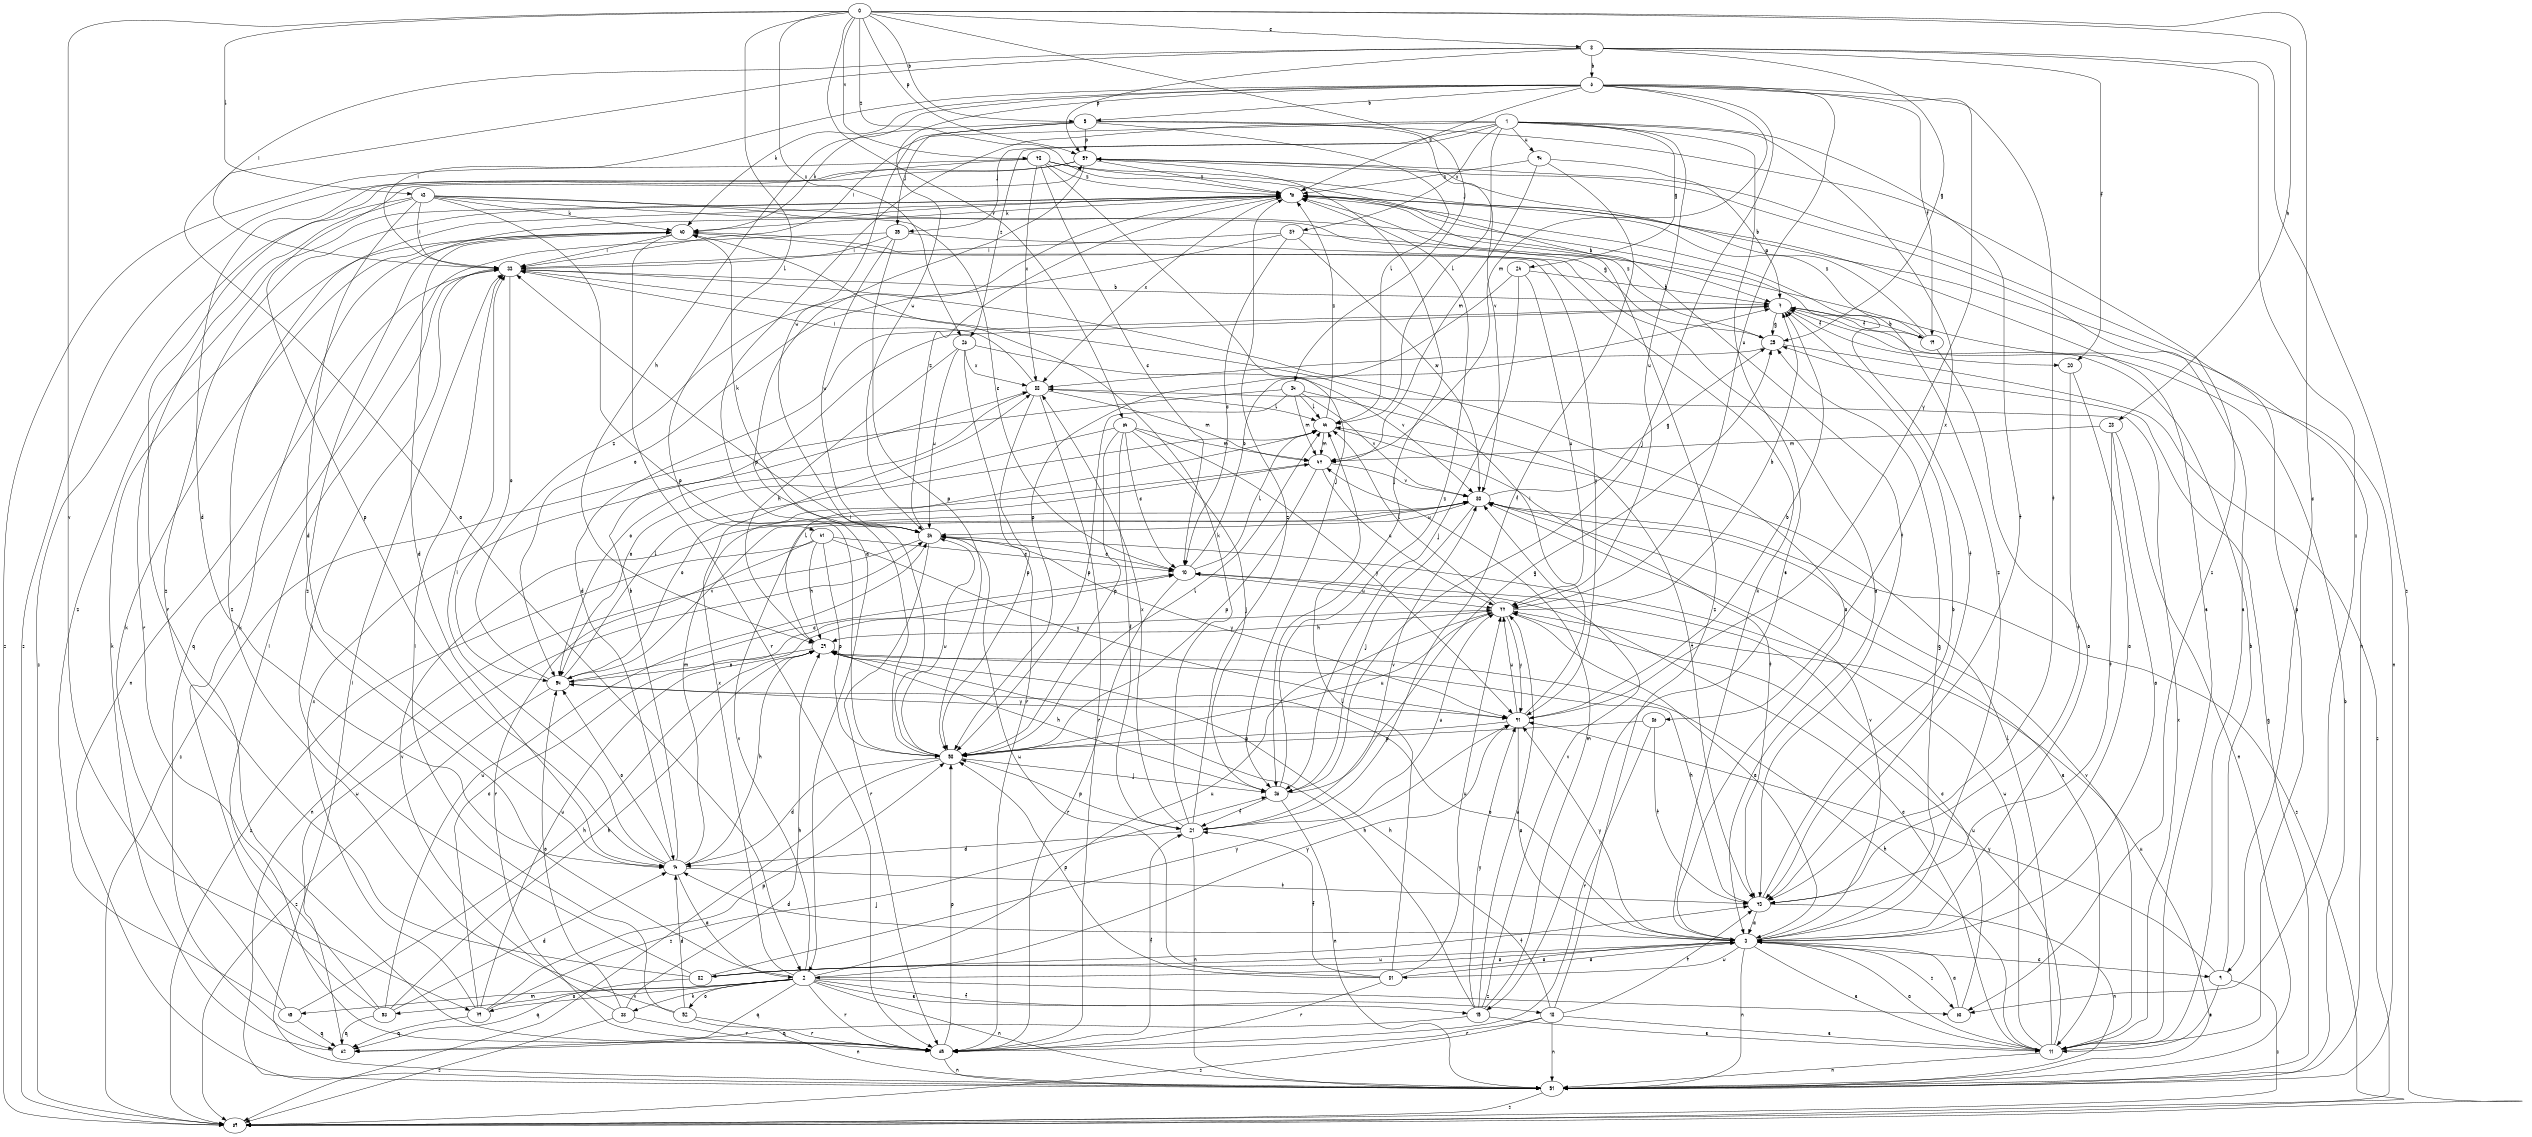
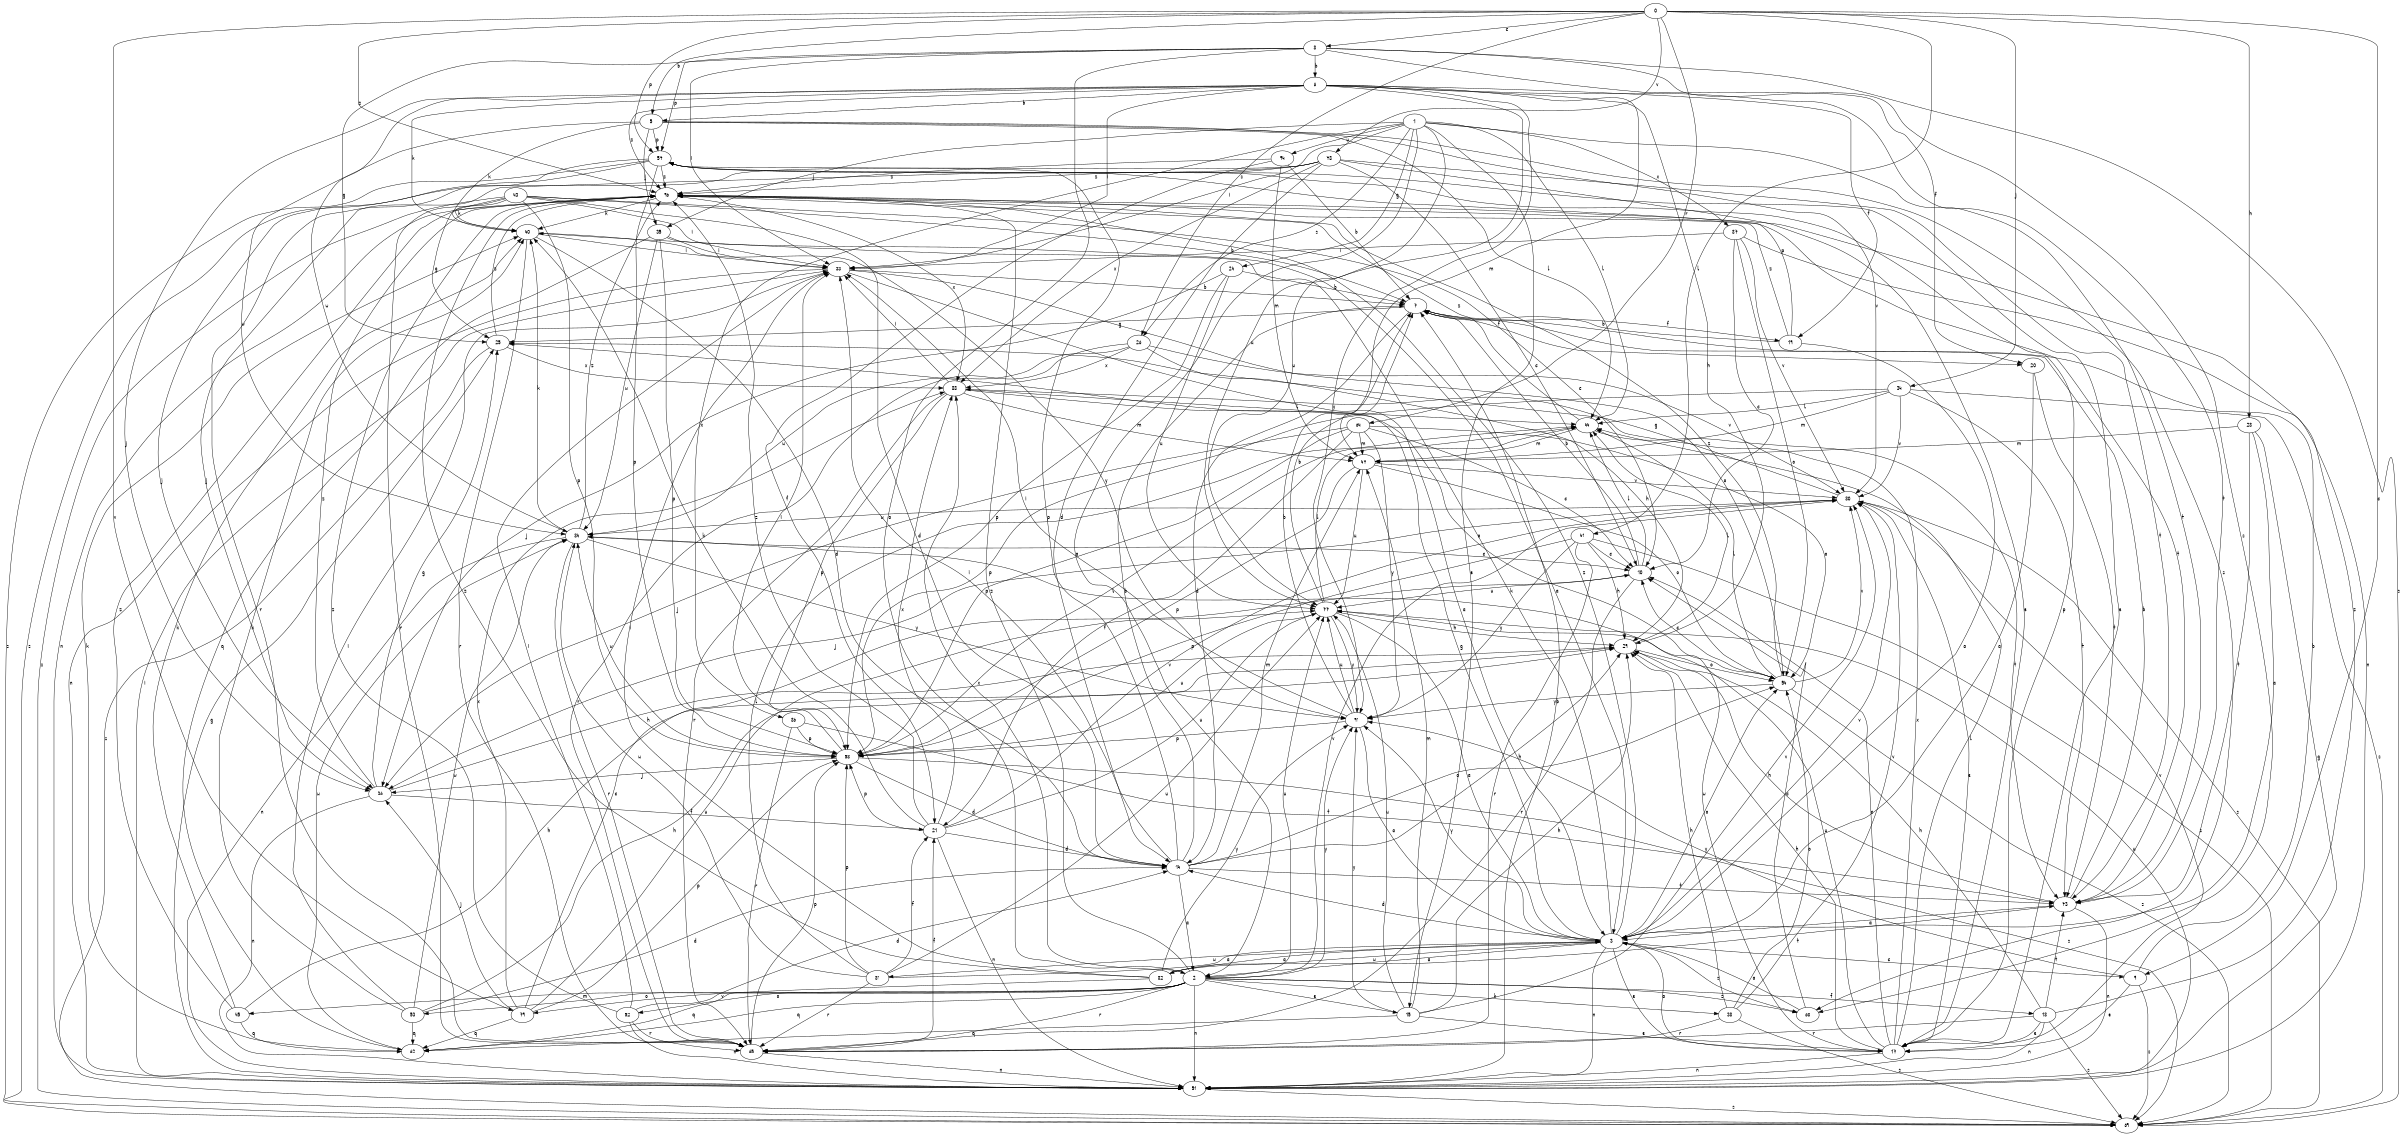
edge "0" -> "43": removed, label "l"
edge "28" -> "51": label "n" -> "g"
node "11": label "11" -> "17"
